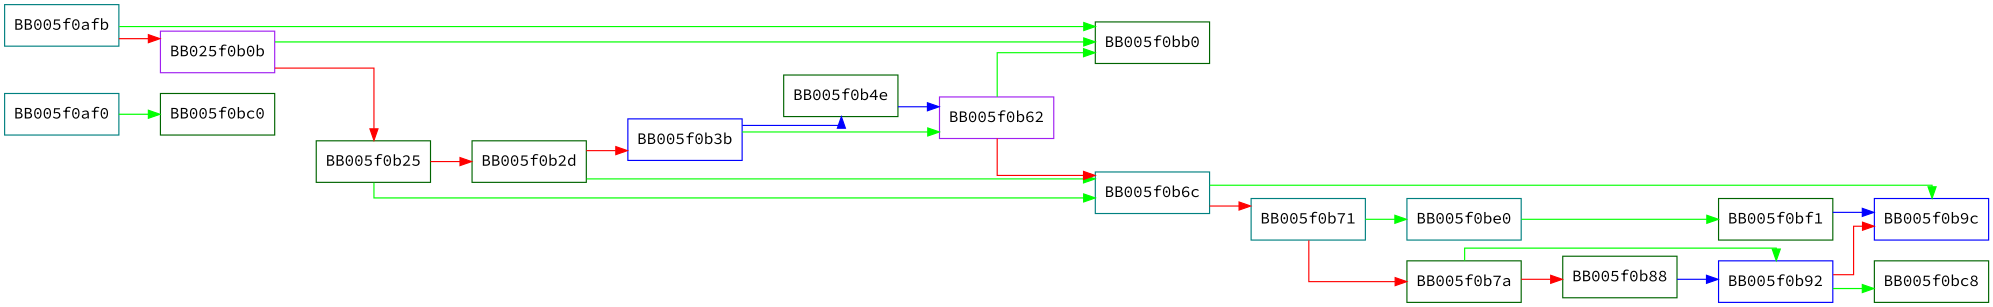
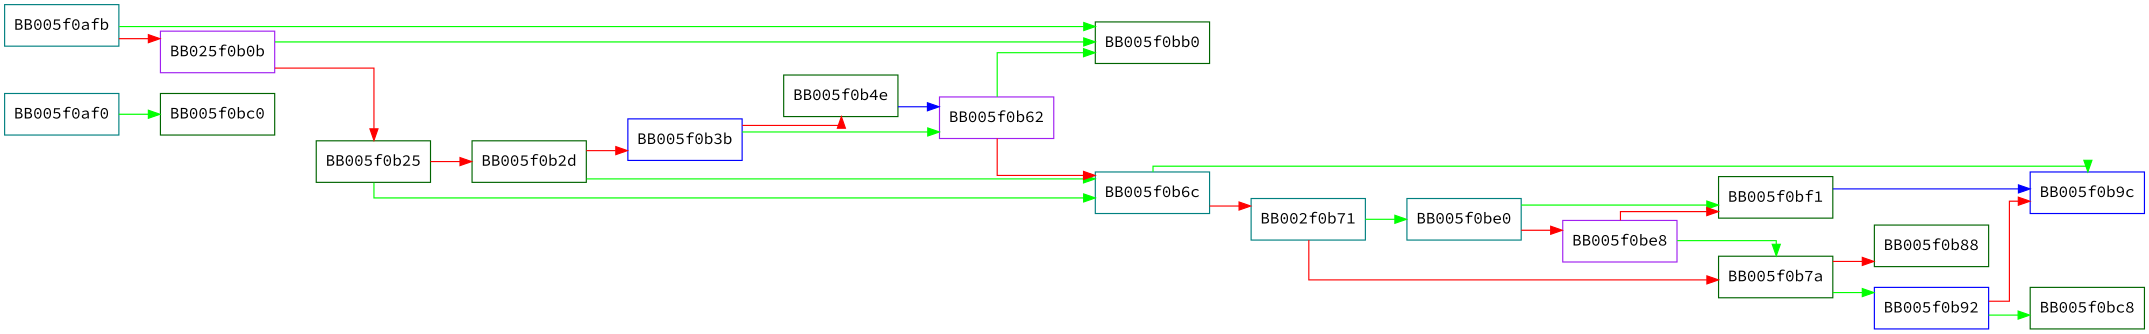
edge "BB005f0b3b" -> "BB005f0b4e": color blue -> red
node "BB005f0b71": label "BB005f0b71" -> "BB002f0b71"
node "BB005f0be8": added
edge "BB005f0b88" -> "BB005f0b92": removed
